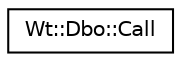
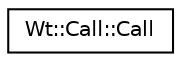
node "Wt::Dbo::Call": label "Wt::Dbo::Call" -> "Wt::Call::Call"
